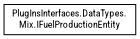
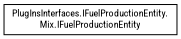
node "PlugInsInterfaces.DataTypes. Mix.IFuelProductionEntity": label "PlugInsInterfaces.DataTypes. Mix.IFuelProductionEntity" -> "PlugInsInterfaces.IFuelProductionEntity. Mix.IFuelProductionEntity"
